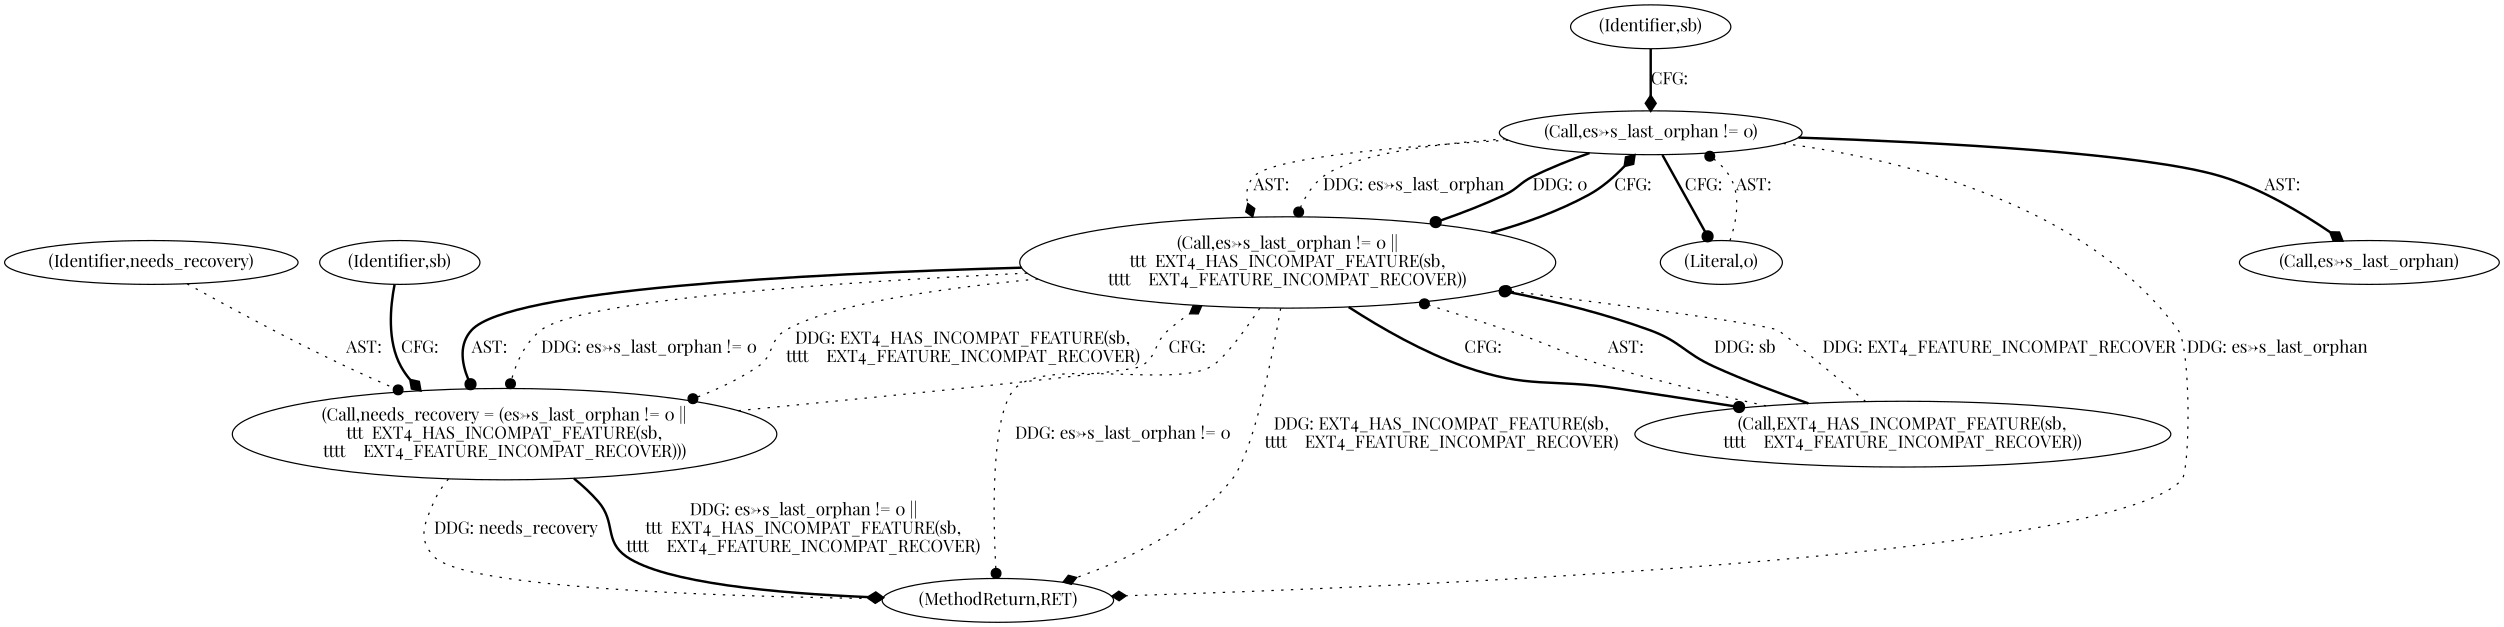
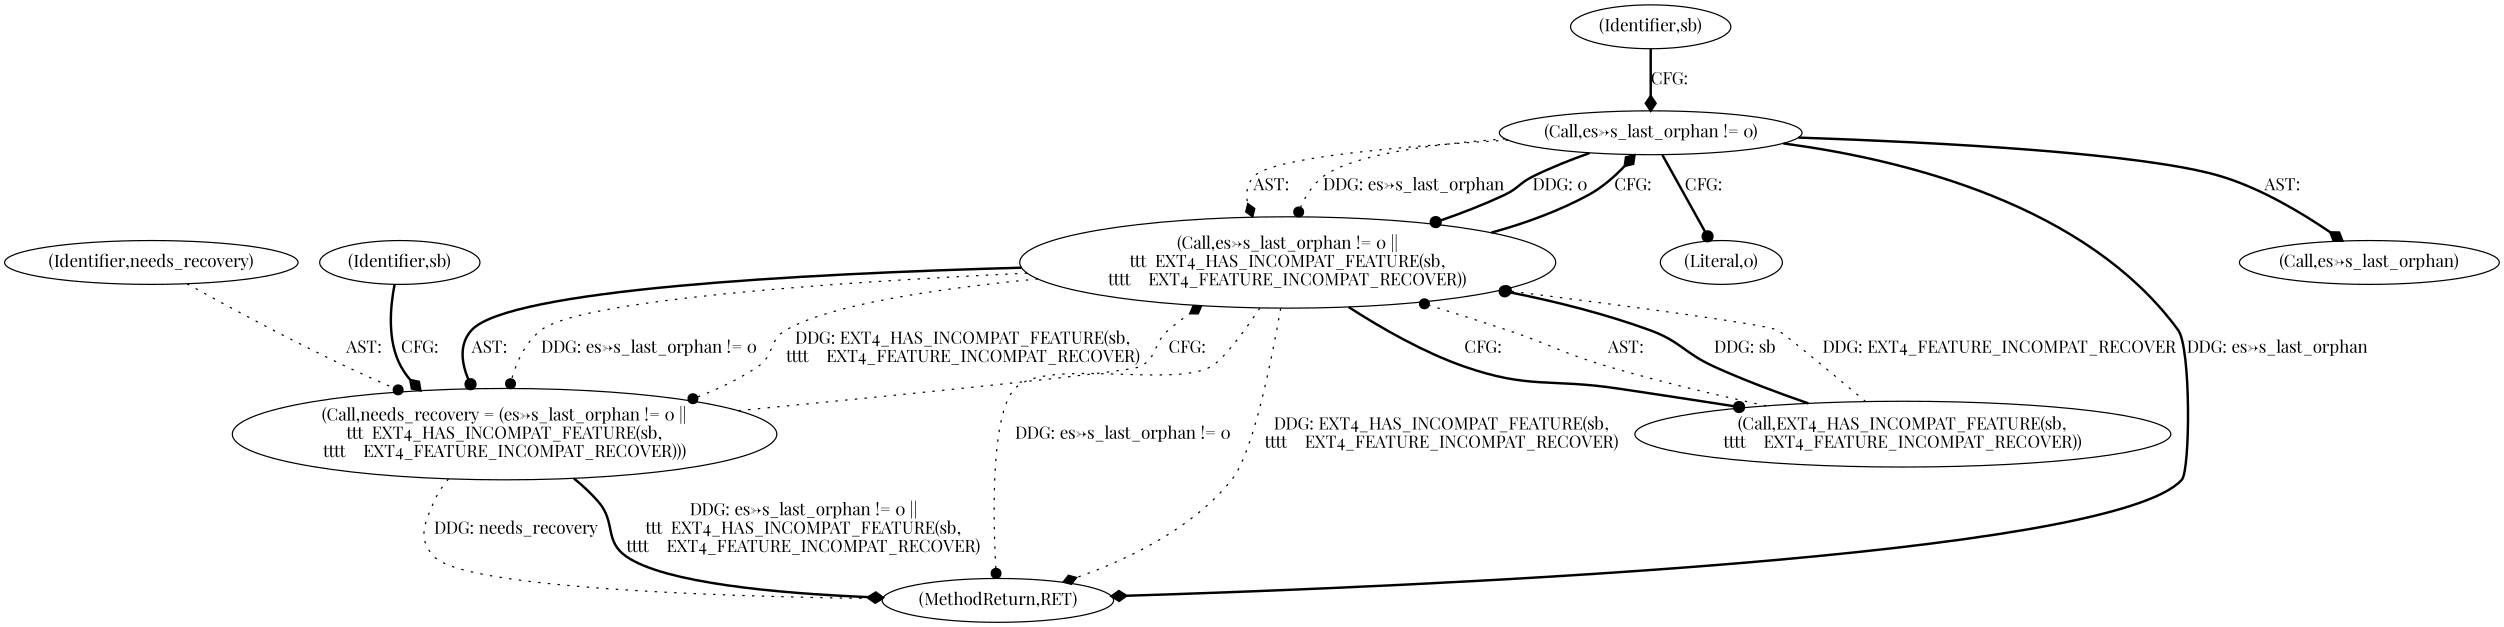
edge "(Literal,0)" -> "(Call,es->s_last_orphan != 0)": removed, label "AST:"
edge "(Call,es->s_last_orphan != 0)" -> "(MethodReturn,RET)": style dotted -> bold
